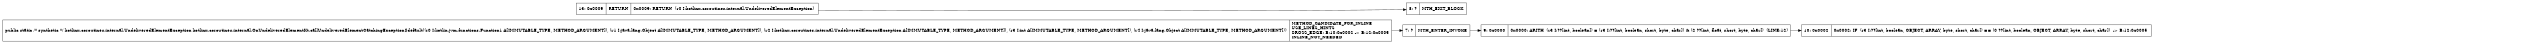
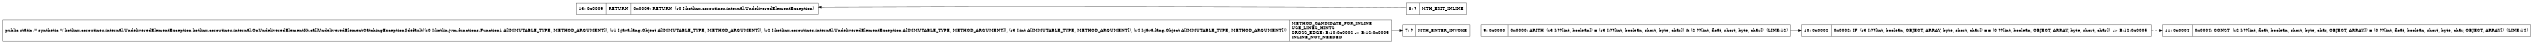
node "8: ?": text "MTH_EXIT_BLOCK" -> "MTH_EXIT_INLINE"
edge "13: 0x0009" -> "8: ?": reversed
edge "7: ?" -> "9: 0x0000": removed
node "11: 0x0004": added
